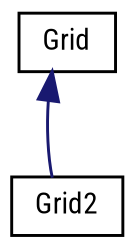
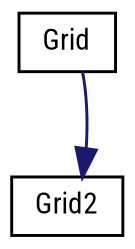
edge "Grid2" -> "Grid": reversed
